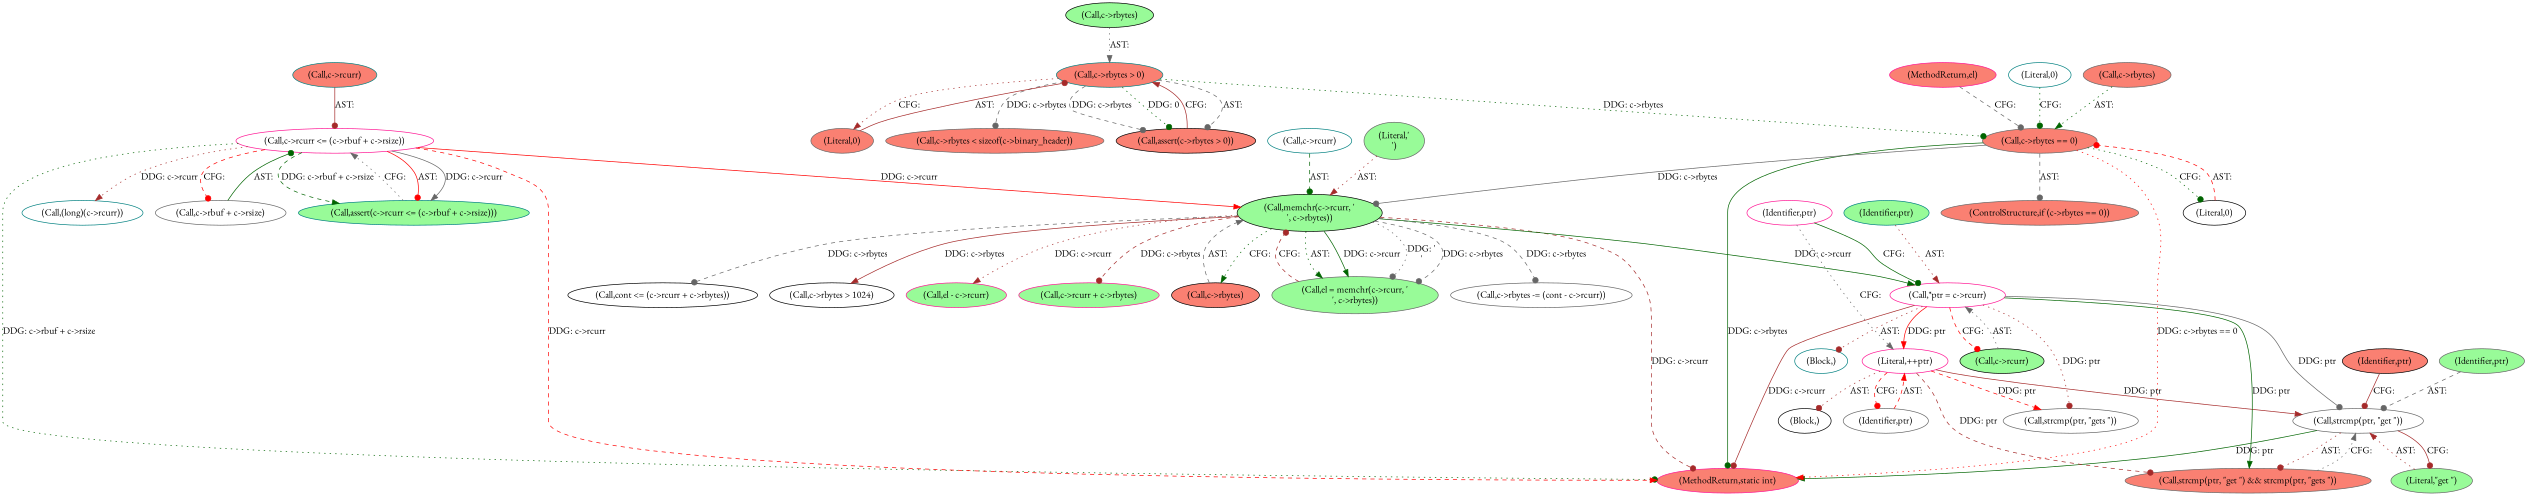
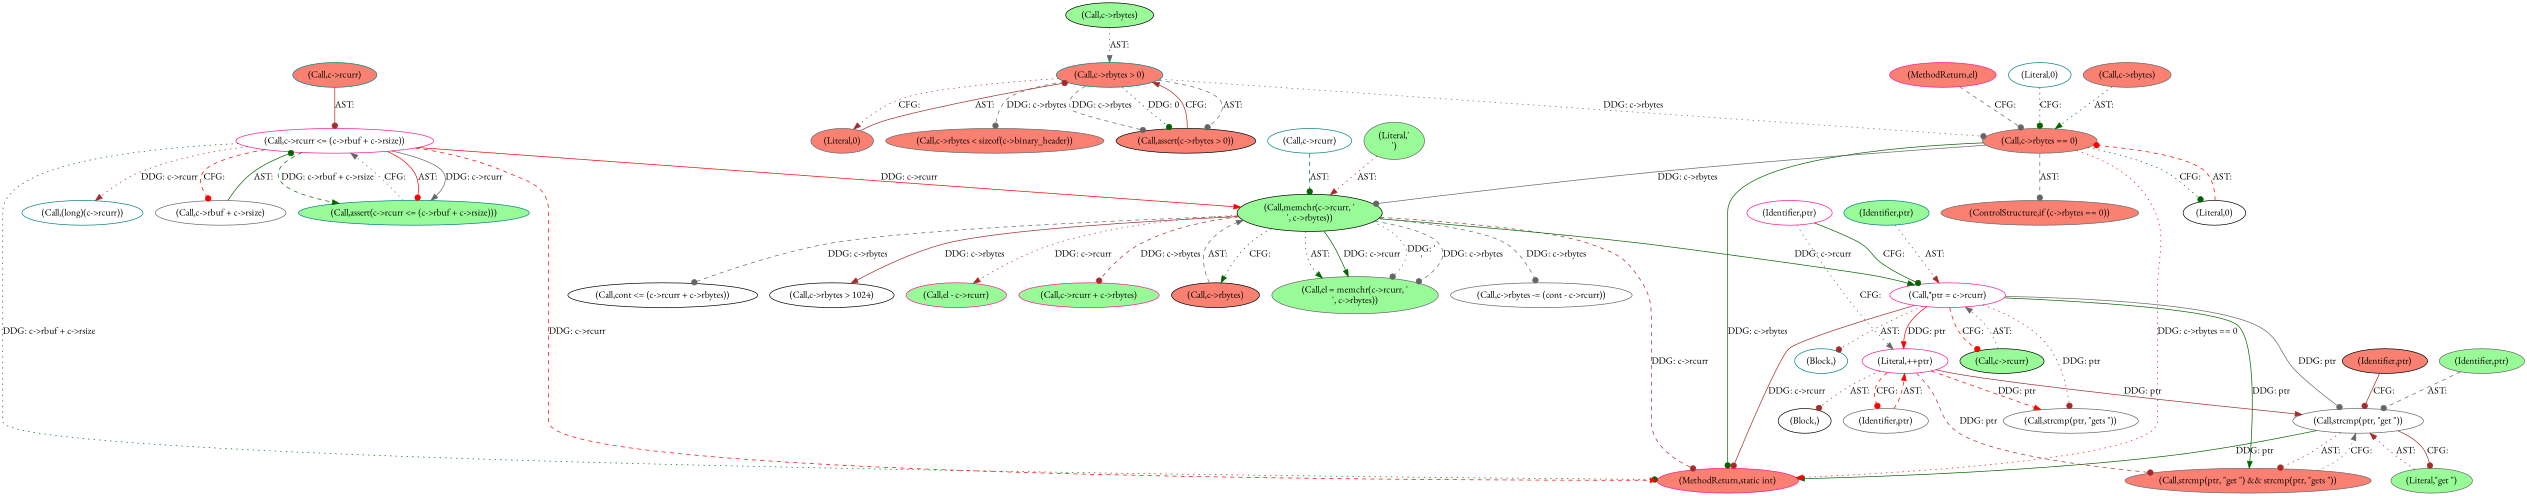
edge "(Call,c->rbytes > 0)" -> "(Call,c->rbytes == 0)": color darkgreen -> gray40
edge "(Call,el = memchr(c->rcurr, ' ', c->rbytes))" -> "(Call,memchr(c->rcurr, ' ', c->rbytes))": removed, label "CFG:"
